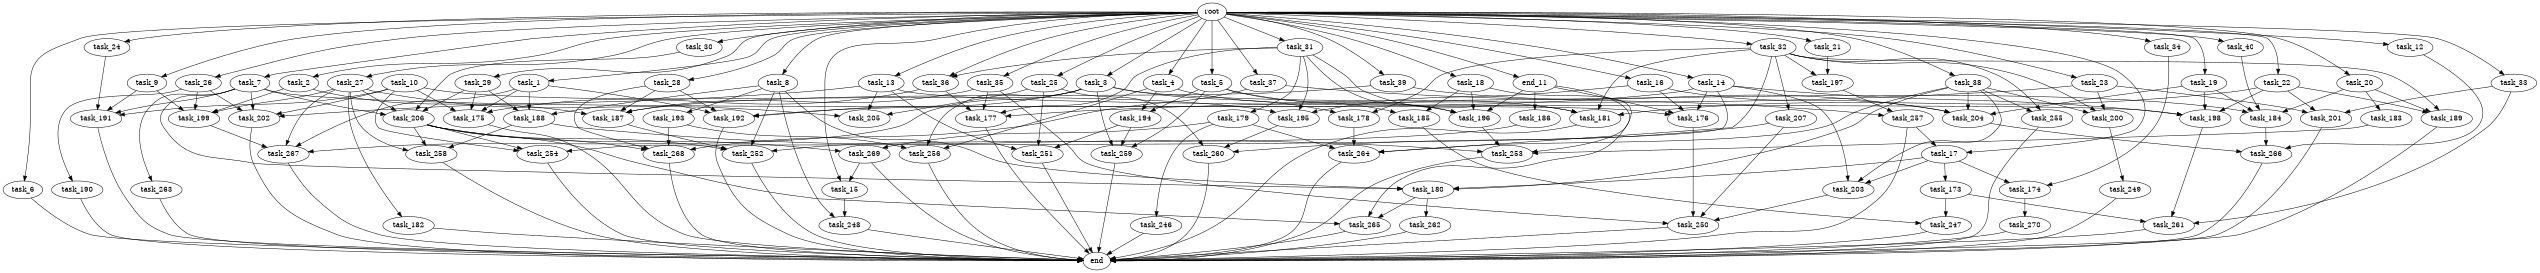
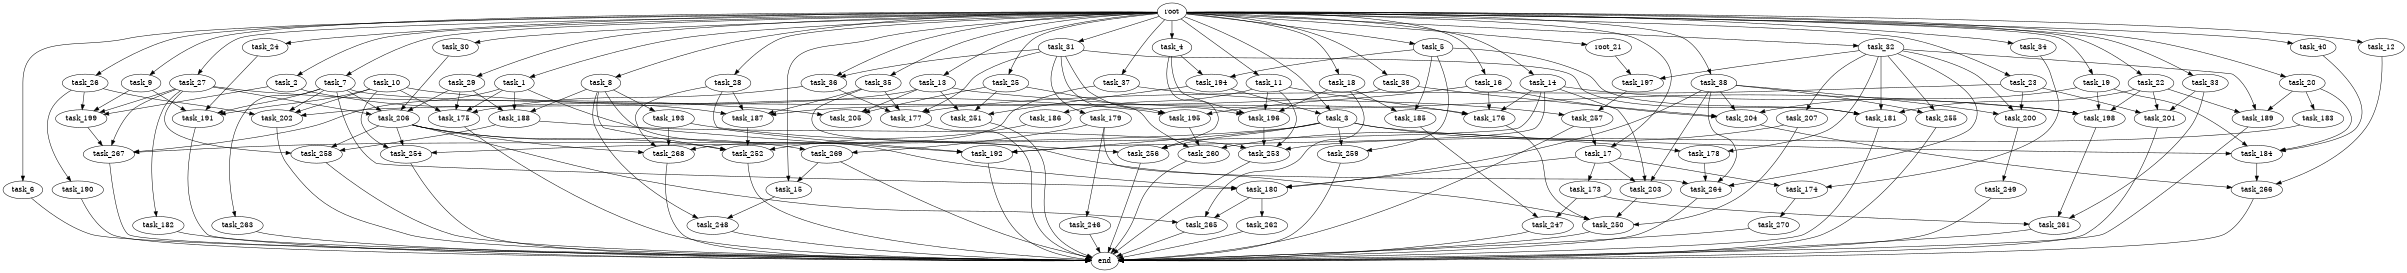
node "task_21": label "task_21" -> "root_21"
node "end_11": label "end_11" -> "task_11"
edge "task_194" -> "task_259": now "task_194" -> "task_3"
